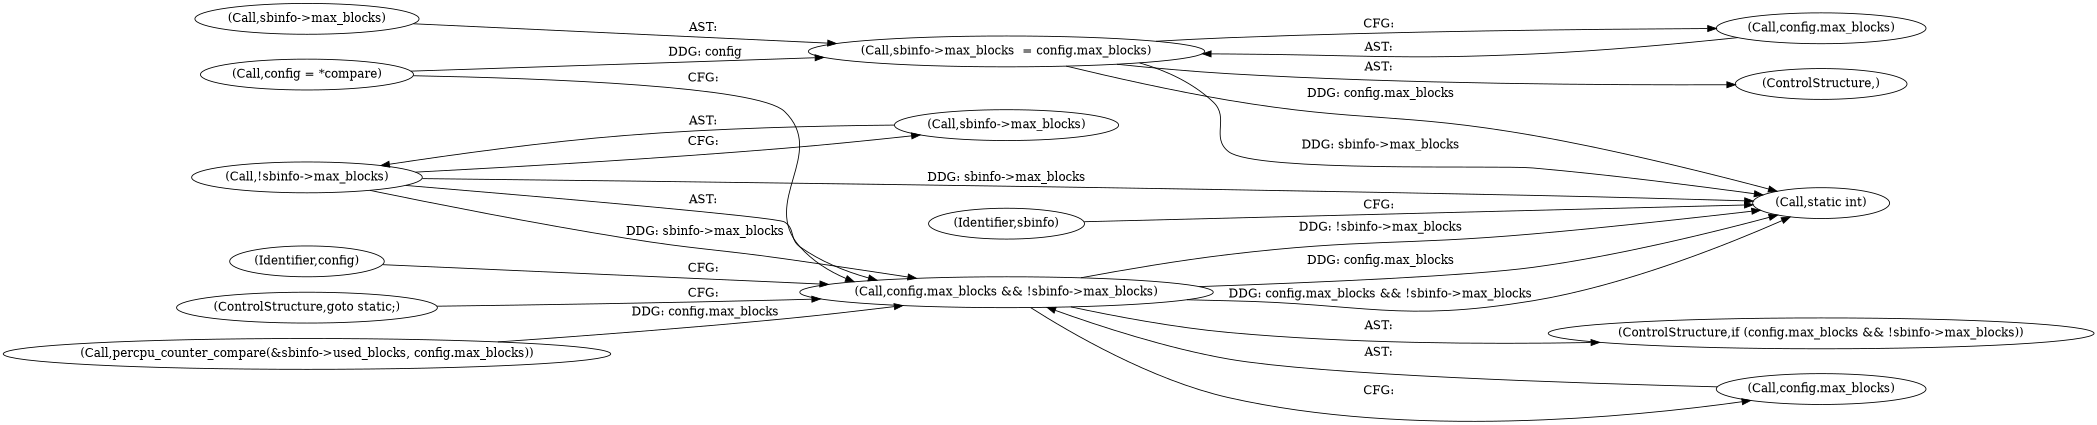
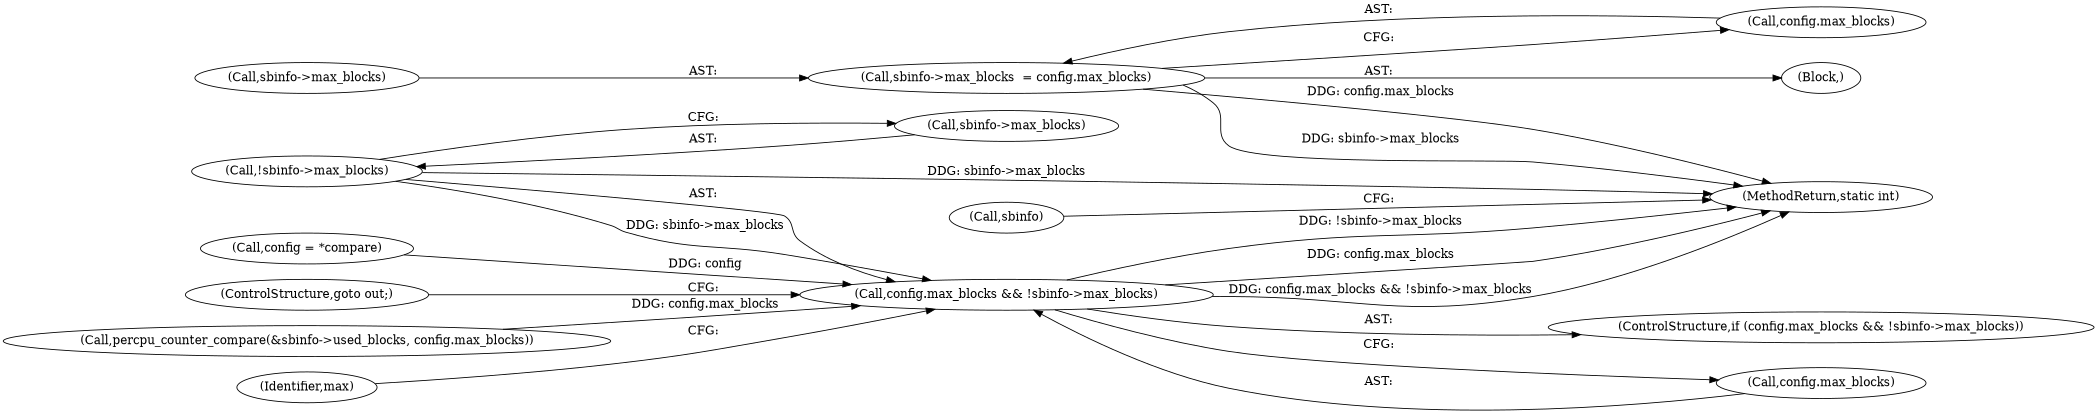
edge "(Call,config = *compare)" -> "(Call,sbinfo->max_blocks  = config.max_blocks)": removed, label "DDG: config"
edge "(Call,config = *compare)" -> "(Call,config.max_blocks && !sbinfo->max_blocks)": label "CFG: " -> "DDG: config"
node "(ControlStructure,)": label "(ControlStructure,)" -> "(Block,)"
node "(Call,static int)": label "(Call,static int)" -> "(MethodReturn,static int)"
node "(Identifier,sbinfo)": label "(Identifier,sbinfo)" -> "(Call,sbinfo)"
node "(Identifier,config)": label "(Identifier,config)" -> "(Identifier,max)"
node "(ControlStructure,goto static;)": label "(ControlStructure,goto static;)" -> "(ControlStructure,goto out;)"
